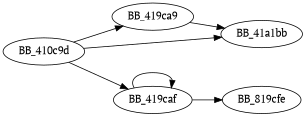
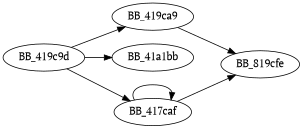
edge "BB_419ca9" -> "BB_41a1bb": now "BB_419ca9" -> "BB_819cfe"
node "BB_410c9d": label "BB_410c9d" -> "BB_419c9d"
node "BB_419caf": label "BB_419caf" -> "BB_417caf"
